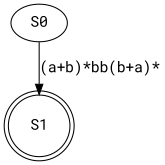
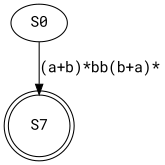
node "S1": label "S1" -> "S7"
